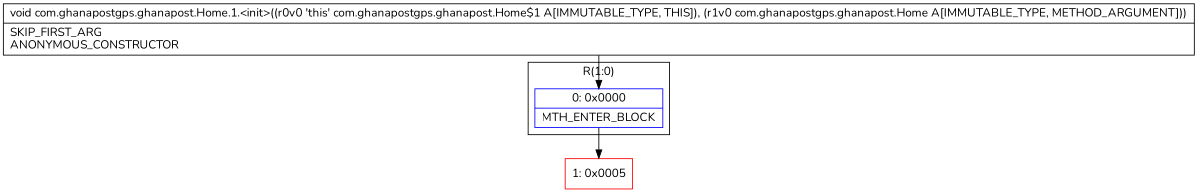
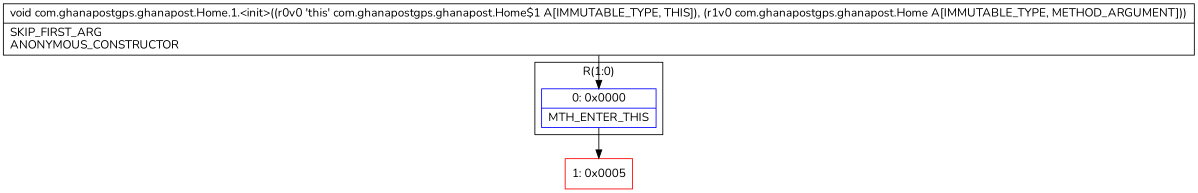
node "0: 0x0000": text "MTH_ENTER_BLOCK" -> "MTH_ENTER_THIS"
